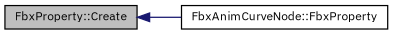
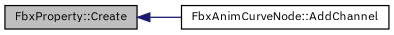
node "FbxAnimCurveNode::FbxProperty": label "FbxAnimCurveNode::FbxProperty" -> "FbxAnimCurveNode::AddChannel"
